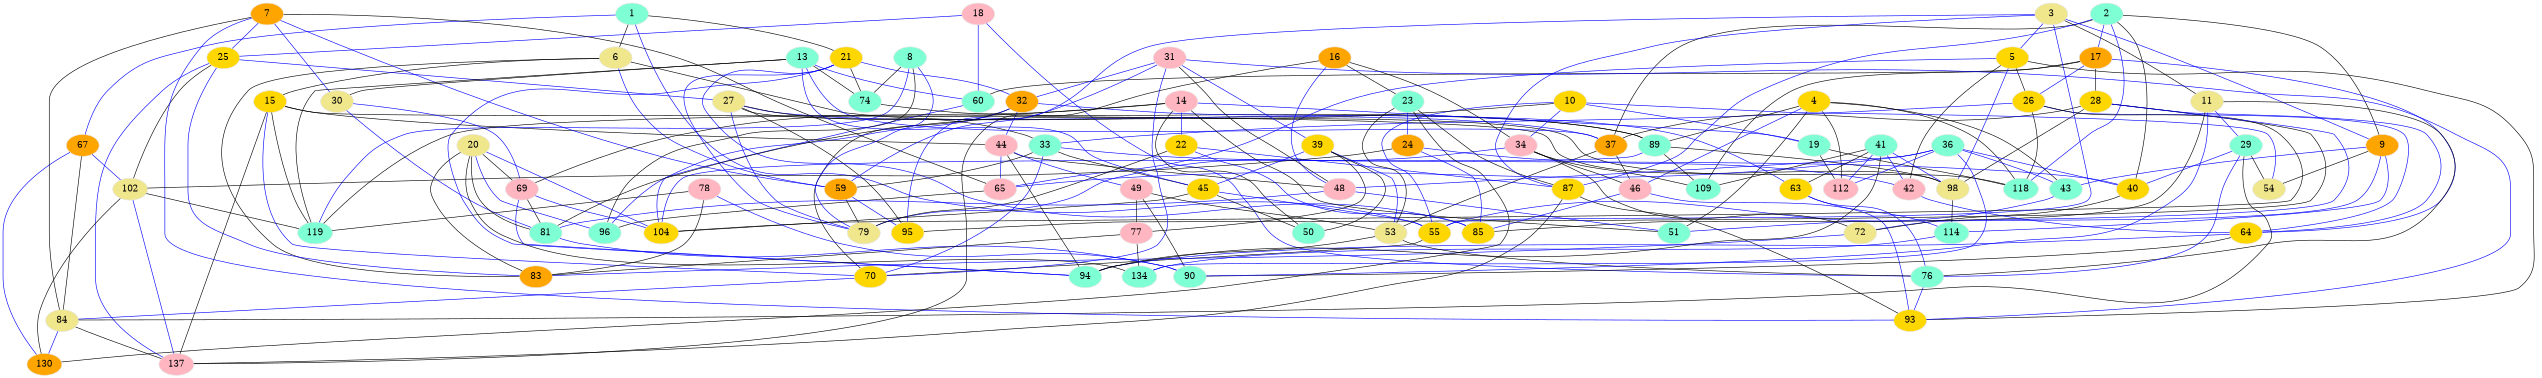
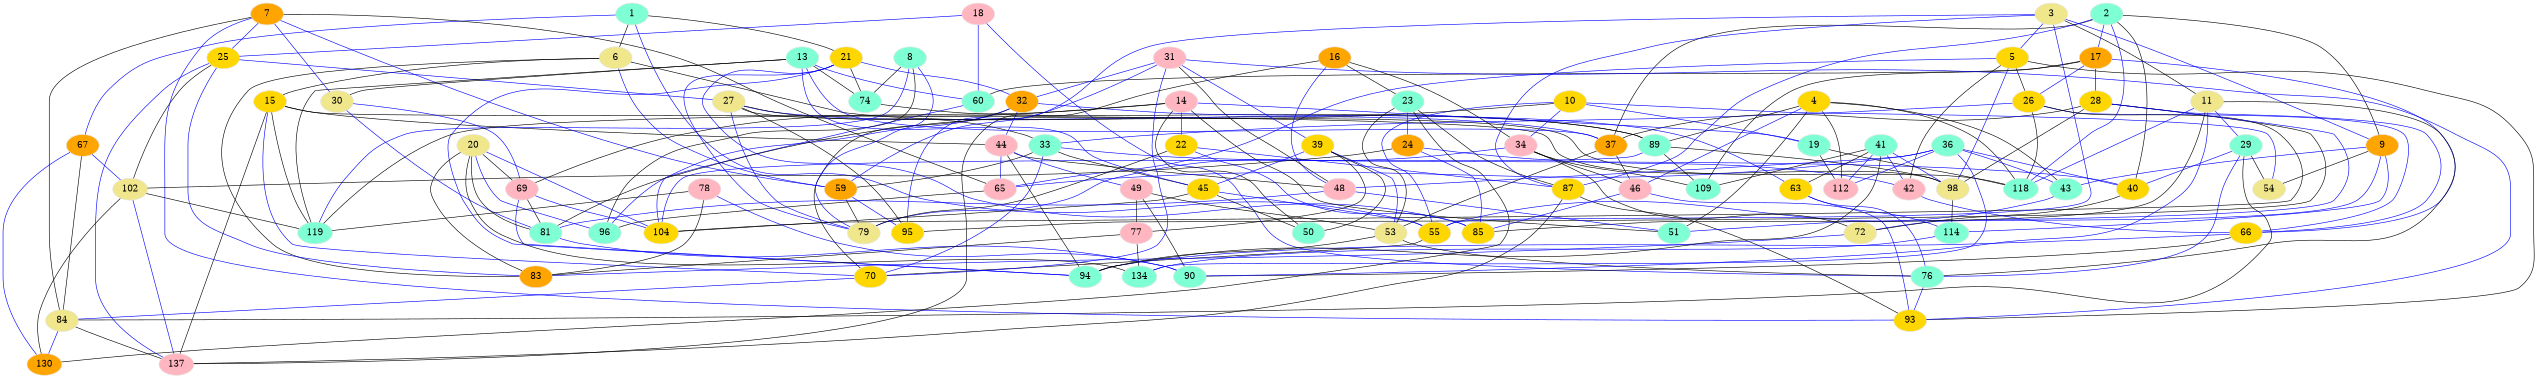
edge "11" -- "118": added
node "64": label "64" -> "66"
